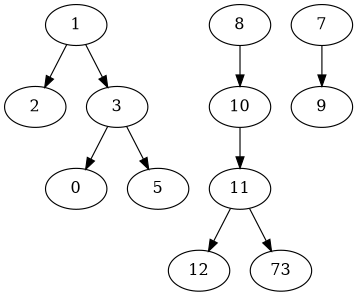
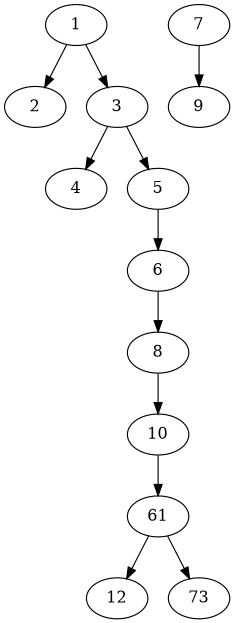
node "0": label "0" -> "4"
node "11": label "11" -> "61"
node "6": added
